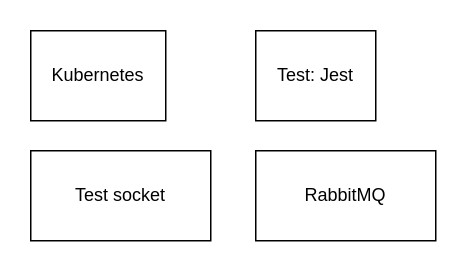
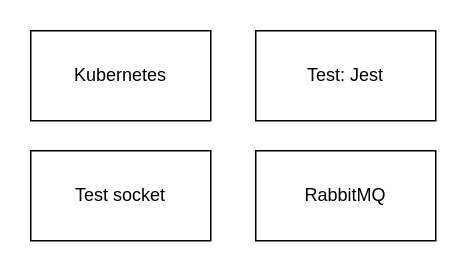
node "Kubernetes": size 135x90 -> 180x90
node "Test: Jest": size 120x90 -> 180x90
